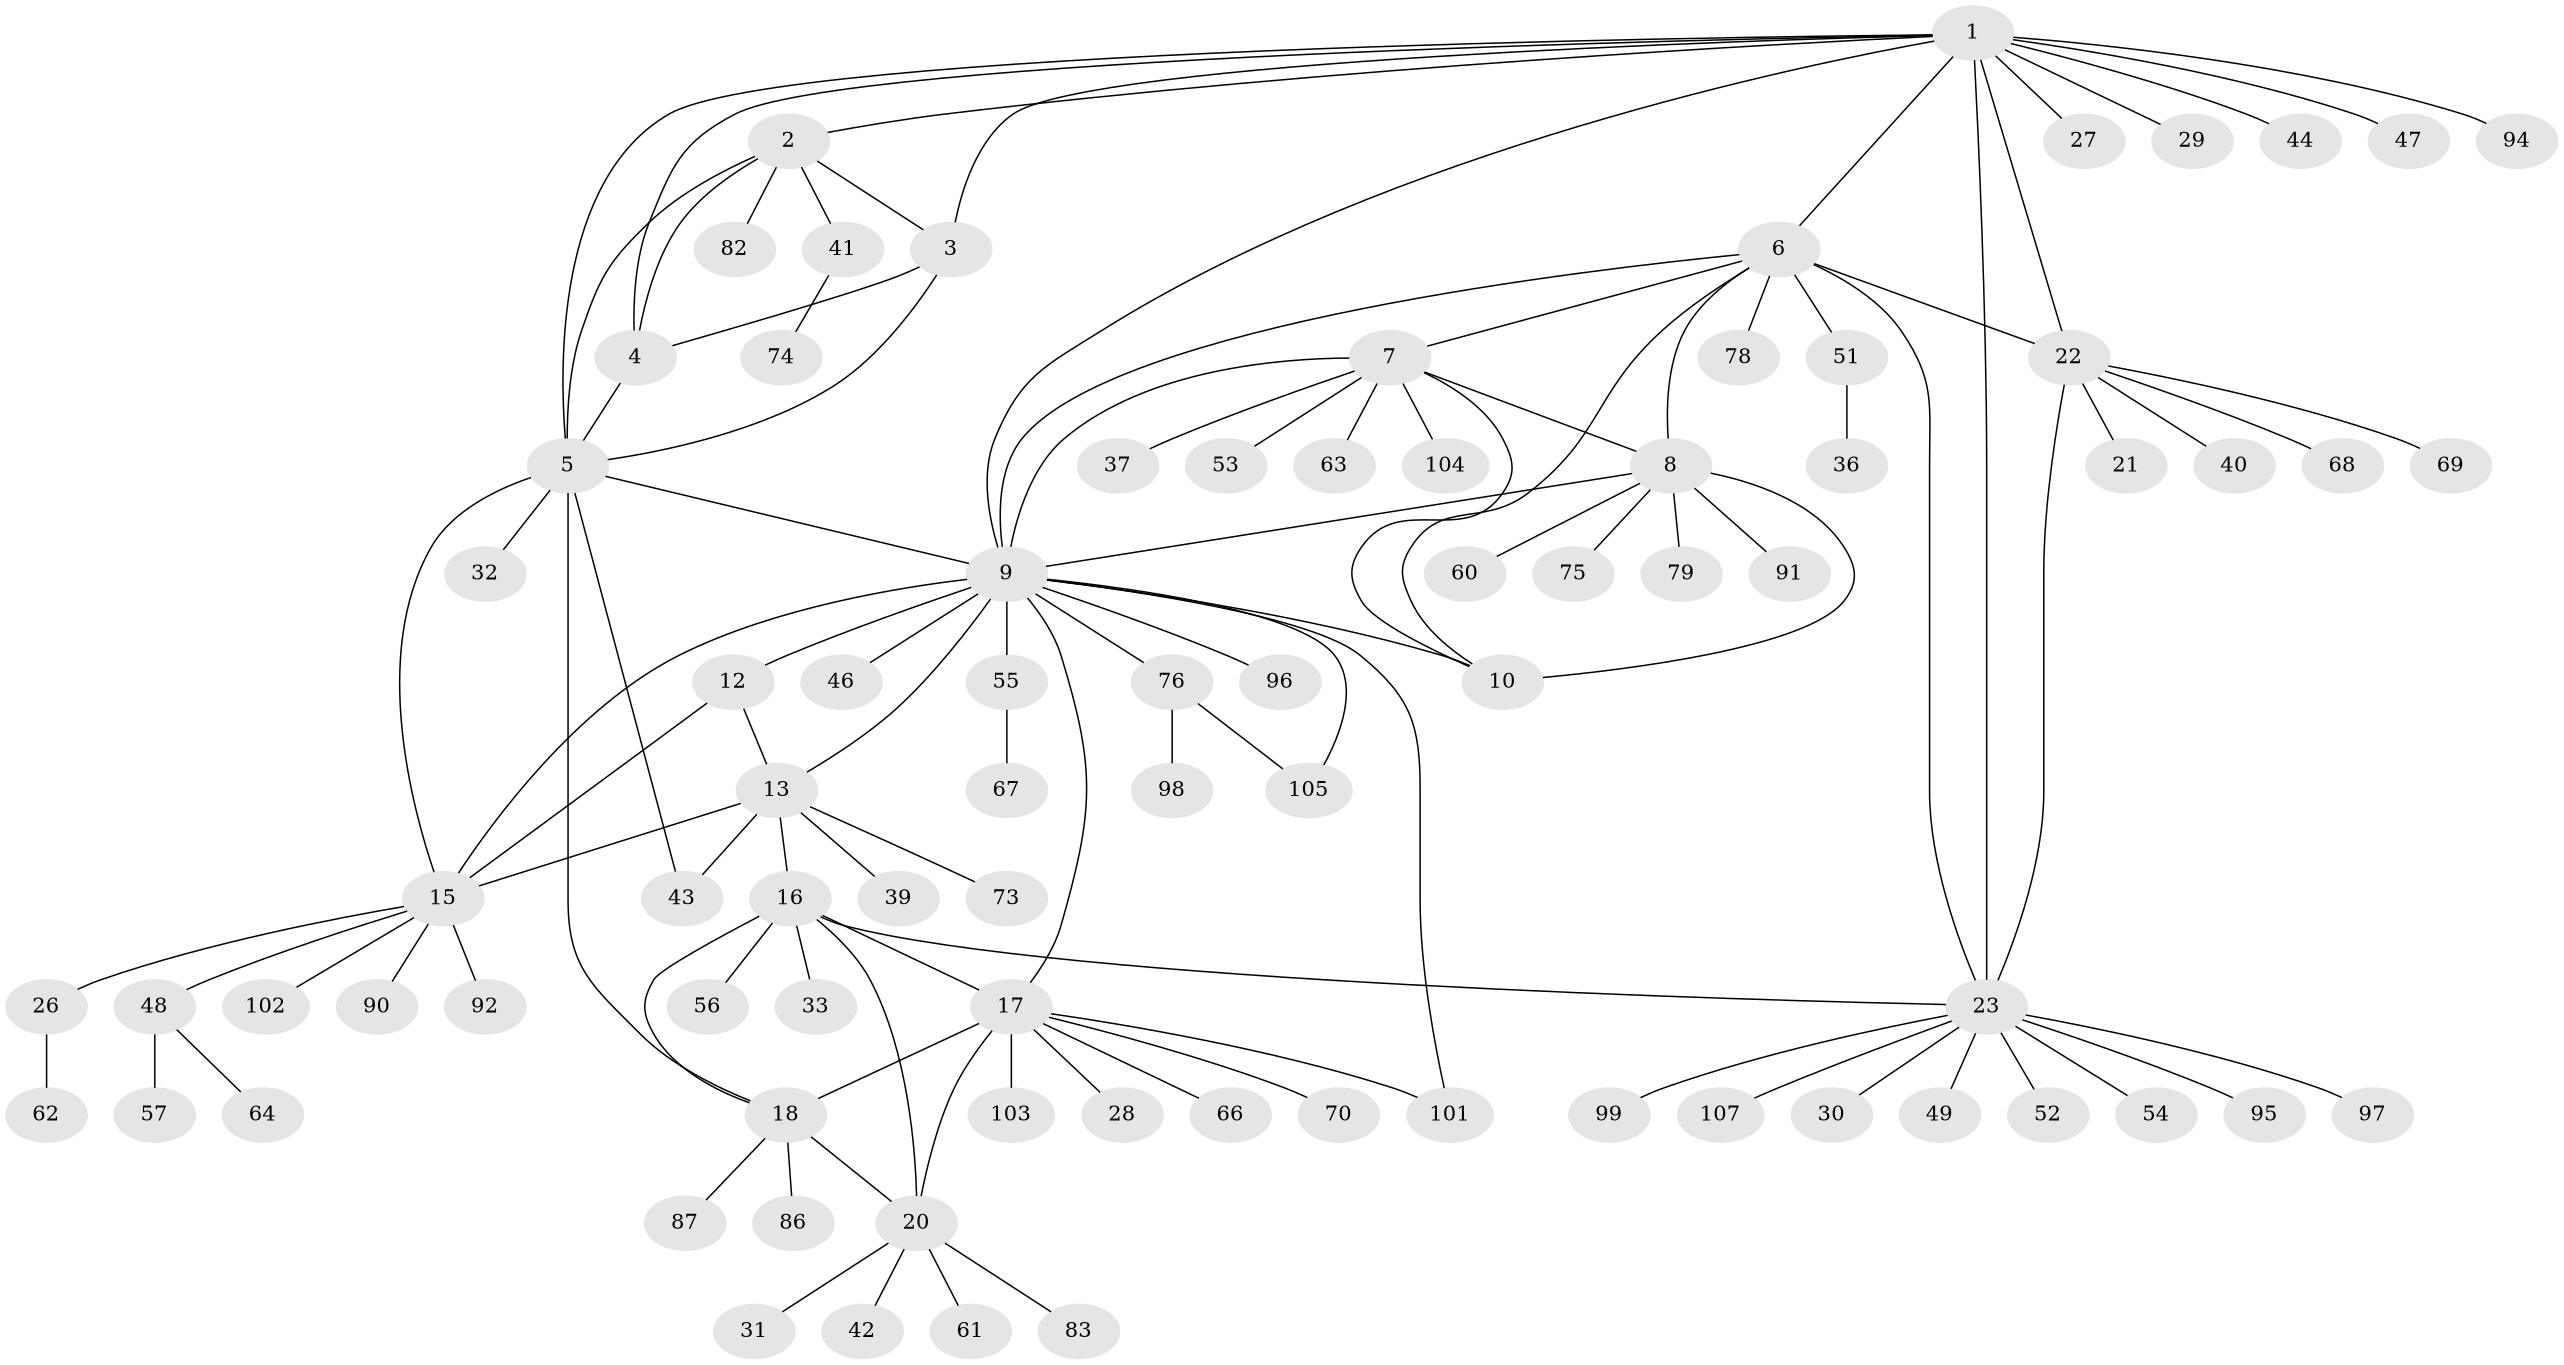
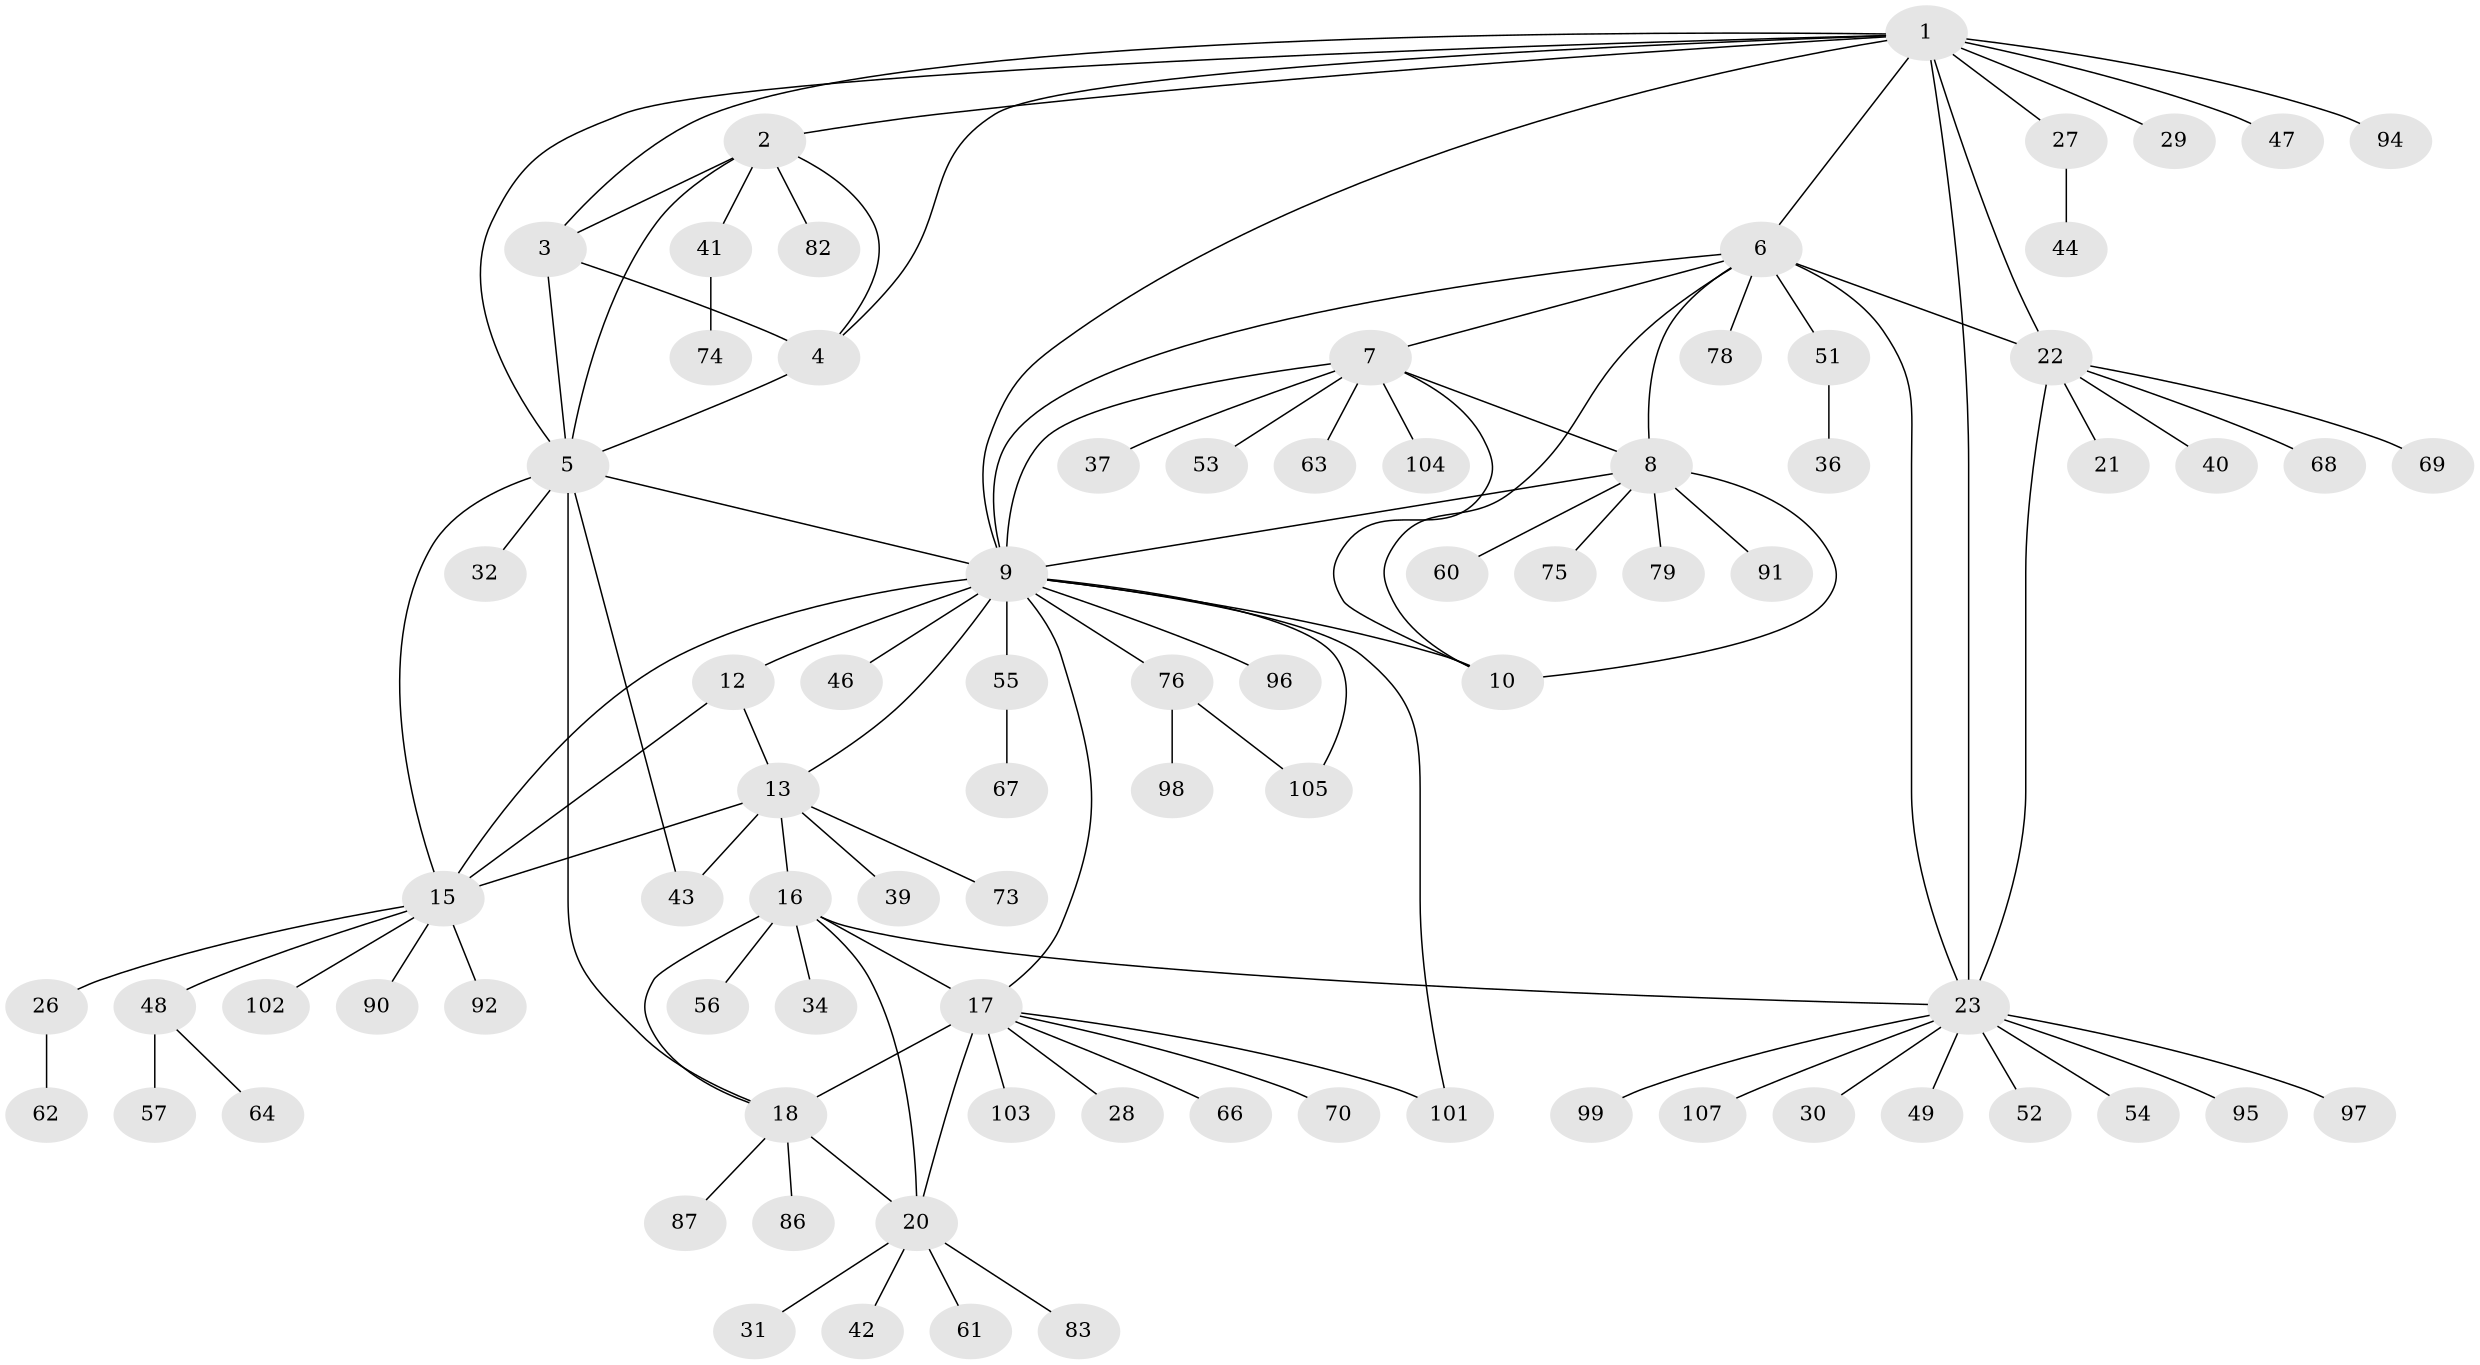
edge "1" -- "44": now "27" -- "44"
node "33": label "33" -> "34"
